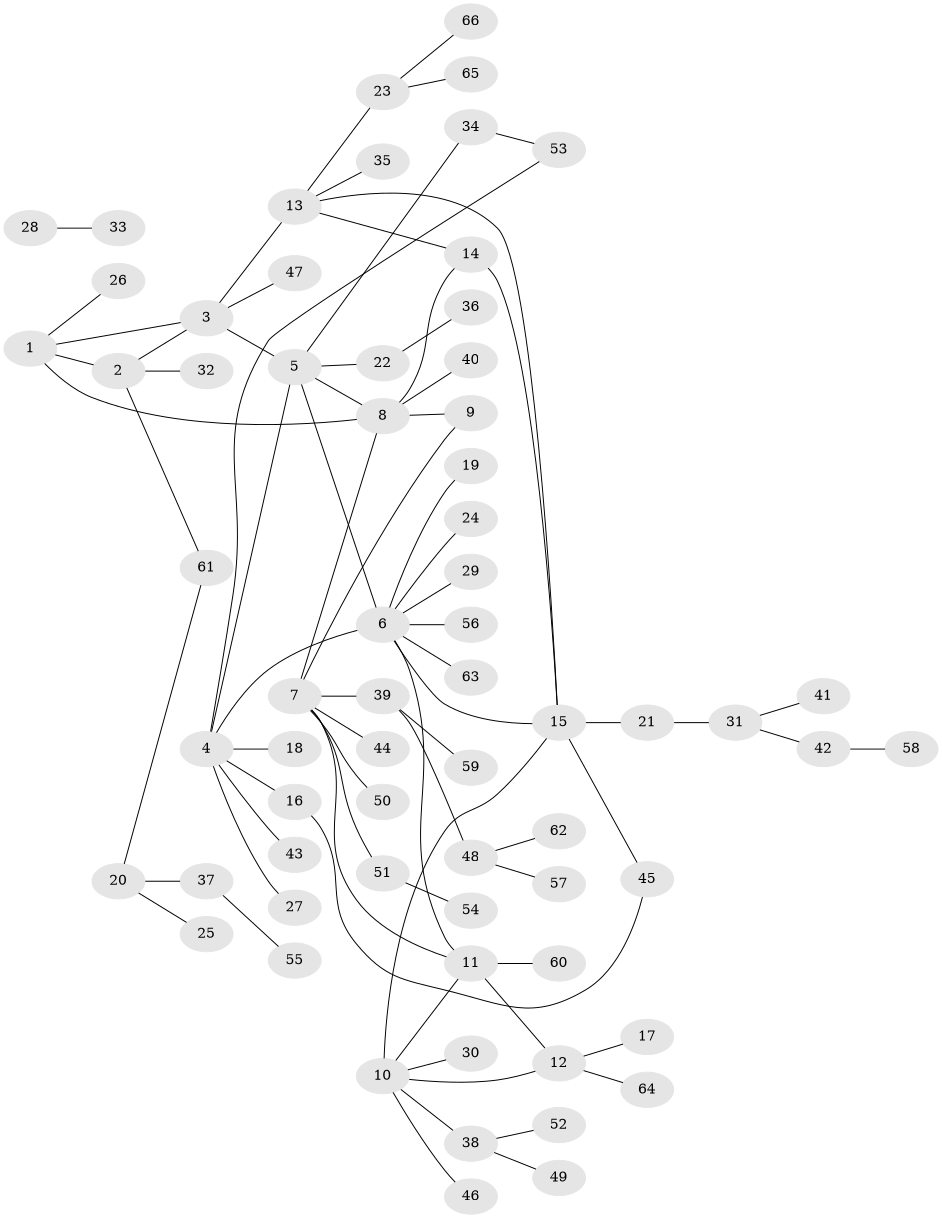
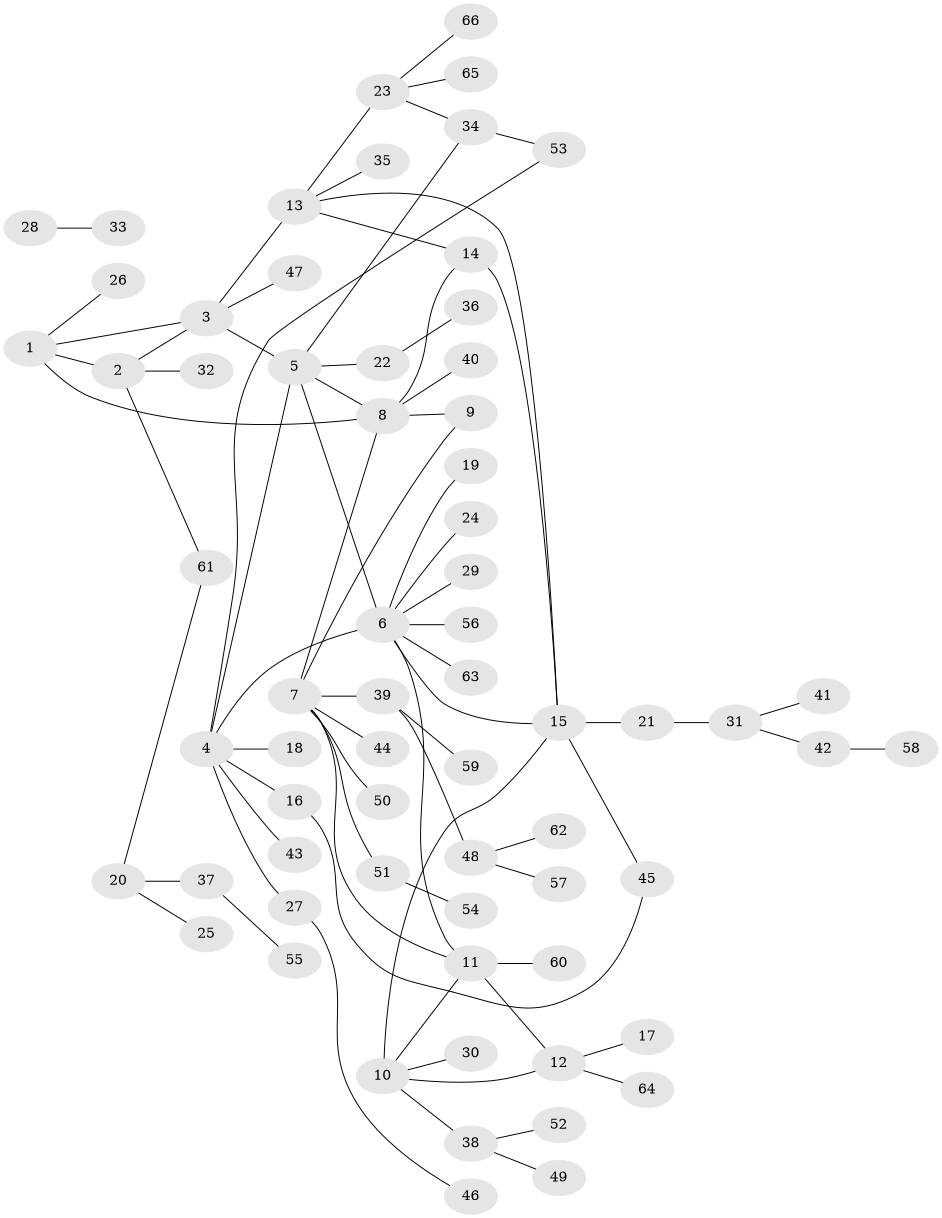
edge "23" -- "34": added
edge "10" -- "46": now "27" -- "46"
